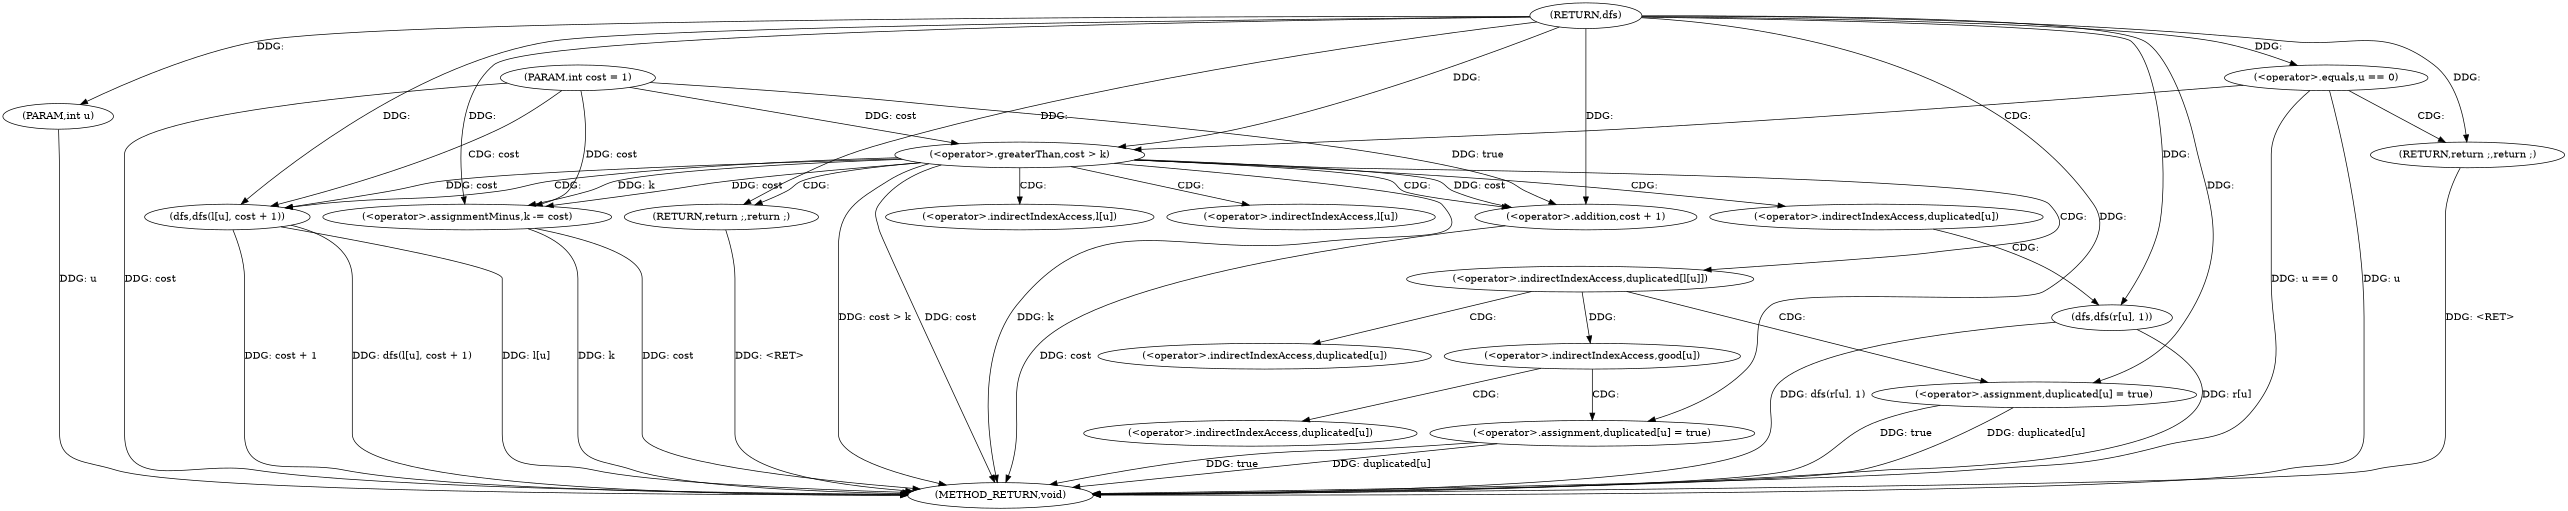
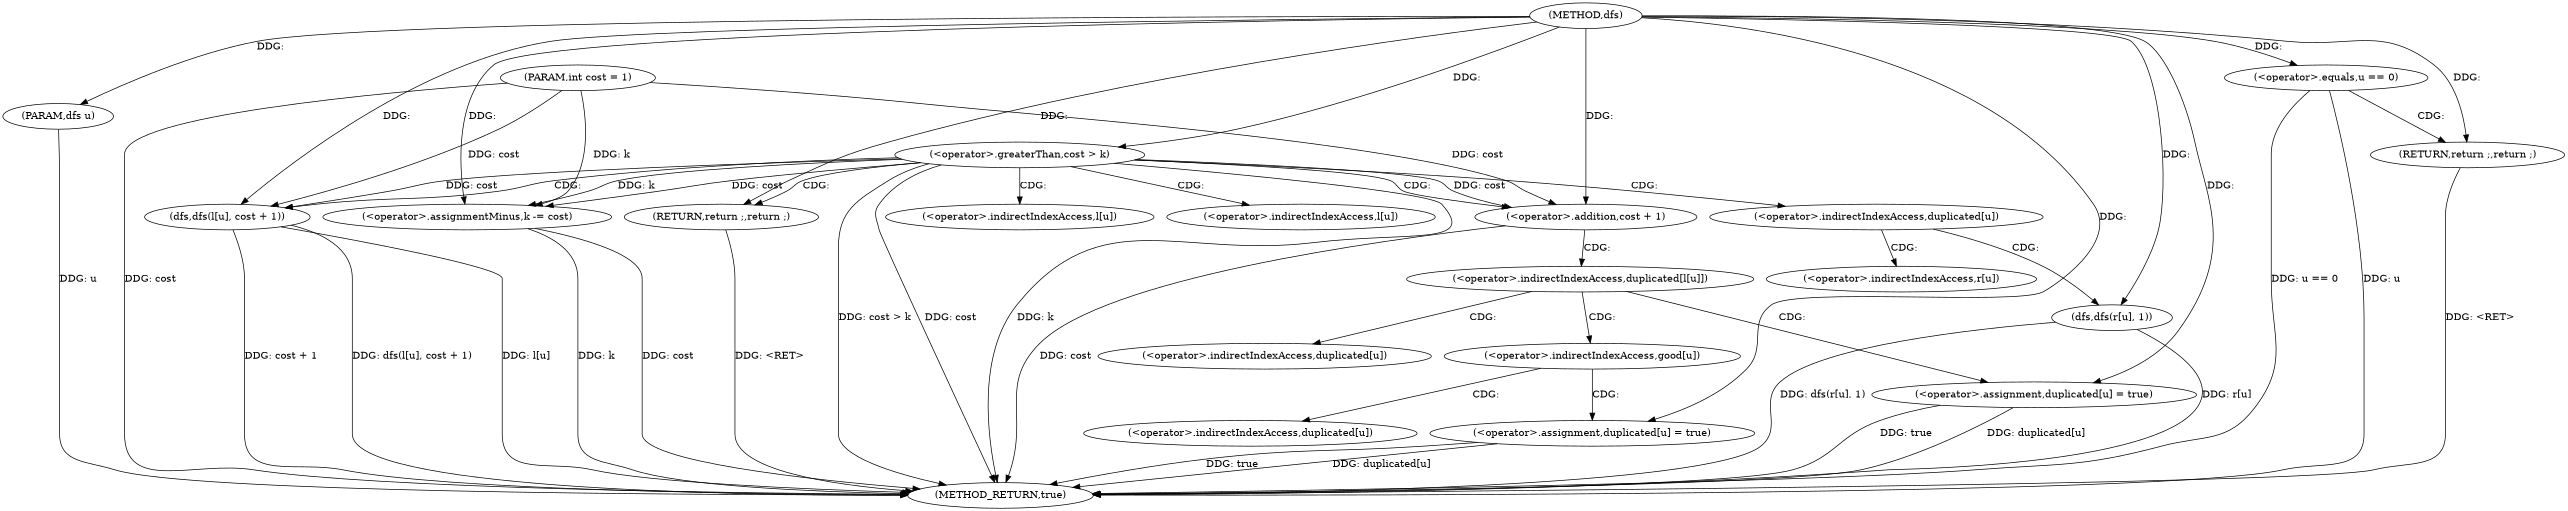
node "(RETURN,dfs)": label "(RETURN,dfs)" -> "(METHOD,dfs)"
edge "(PARAM,int cost = 1)" -> "(<operator>.greaterThan,cost > k)": removed, label "DDG: cost"
node "(PARAM,int u)": label "(PARAM,int u)" -> "(PARAM,dfs u)"
edge "(<operator>.equals,u == 0)" -> "(<operator>.greaterThan,cost > k)": removed, label "CDG:"
edge "(PARAM,int cost = 1)" -> "(dfs,dfs(l[u], cost + 1))": label "CDG: cost" -> "DDG: cost"
edge "(PARAM,int cost = 1)" -> "(<operator>.assignmentMinus,k -= cost)": label "DDG: cost" -> "DDG: k"
edge "(PARAM,int cost = 1)" -> "(<operator>.addition,cost + 1)": label "DDG: true" -> "DDG: cost"
edge "(<operator>.greaterThan,cost > k)" -> "(<operator>.indirectIndexAccess,duplicated[l[u]])": now "(<operator>.addition,cost + 1)" -> "(<operator>.indirectIndexAccess,duplicated[l[u]])"
node "(<operator>.indirectIndexAccess,r[u])": added
edge "(<operator>.indirectIndexAccess,duplicated[l[u]])" -> "(<operator>.indirectIndexAccess,good[u])": label "DDG: " -> "CDG: "
node "(METHOD_RETURN,void)": label "(METHOD_RETURN,void)" -> "(METHOD_RETURN,true)"
